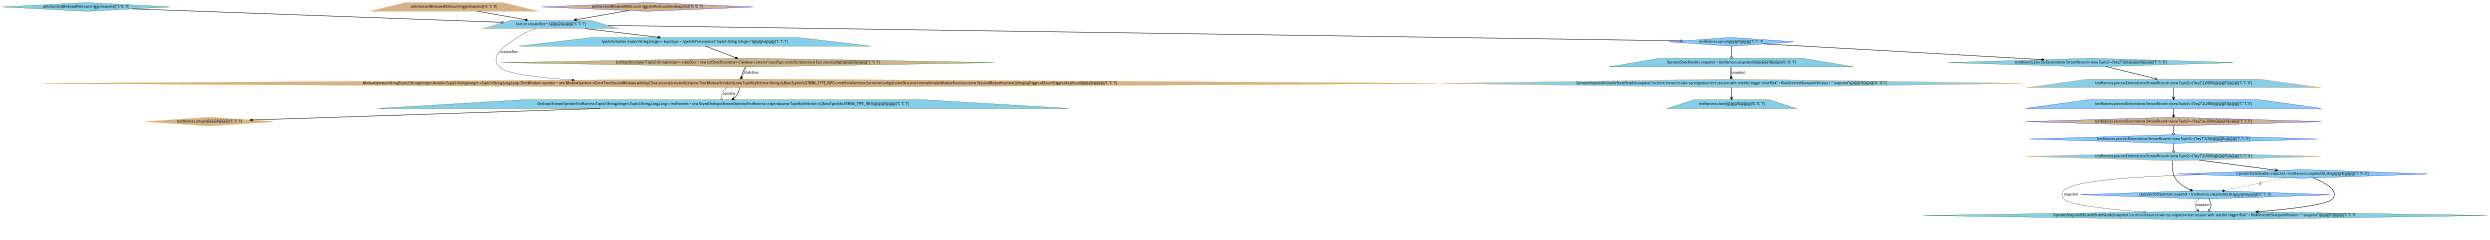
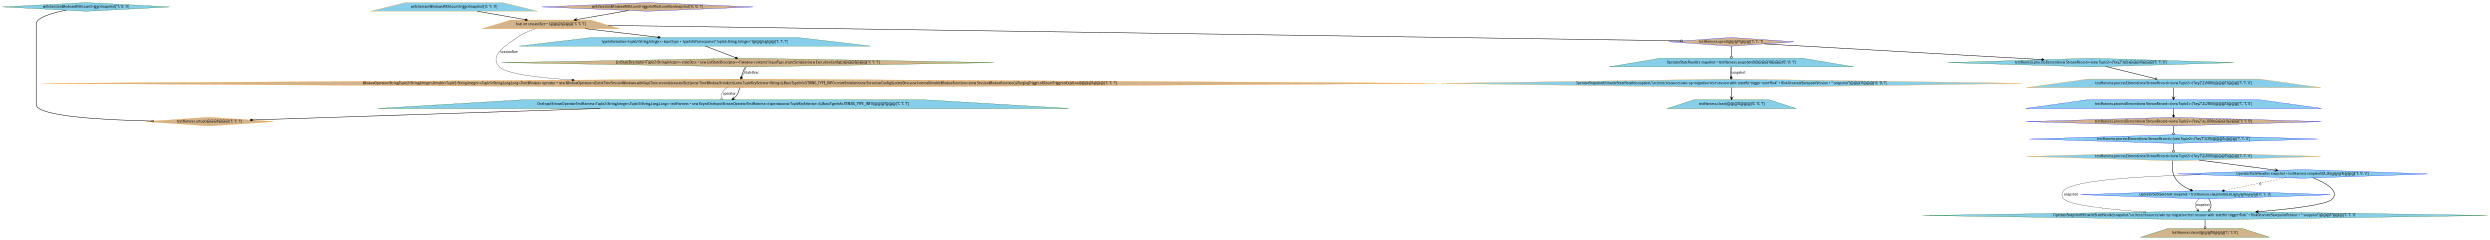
node "writeSessionWindowsWithCountTriggerSnapshot['0', '1', '0']": fillcolor tan -> skyblue
edge "writeSessionWindowsWithCountTriggerSnapshot['1', '0', '0']" -> "final int sessionSize = 3@@@3@@@['1', '1', '1']": now "writeSessionWindowsWithCountTriggerSnapshot['1', '0', '0']" -> "testHarness.setup()@@@8@@@['1', '1', '1']"
node "final int sessionSize = 3@@@3@@@['1', '1', '1']": fillcolor skyblue -> tan
node "testHarness.open()@@@9@@@['1', '1', '1']": fillcolor skyblue -> tan
node "testHarness.close()@@@18@@@['1', '1', '0']": added
